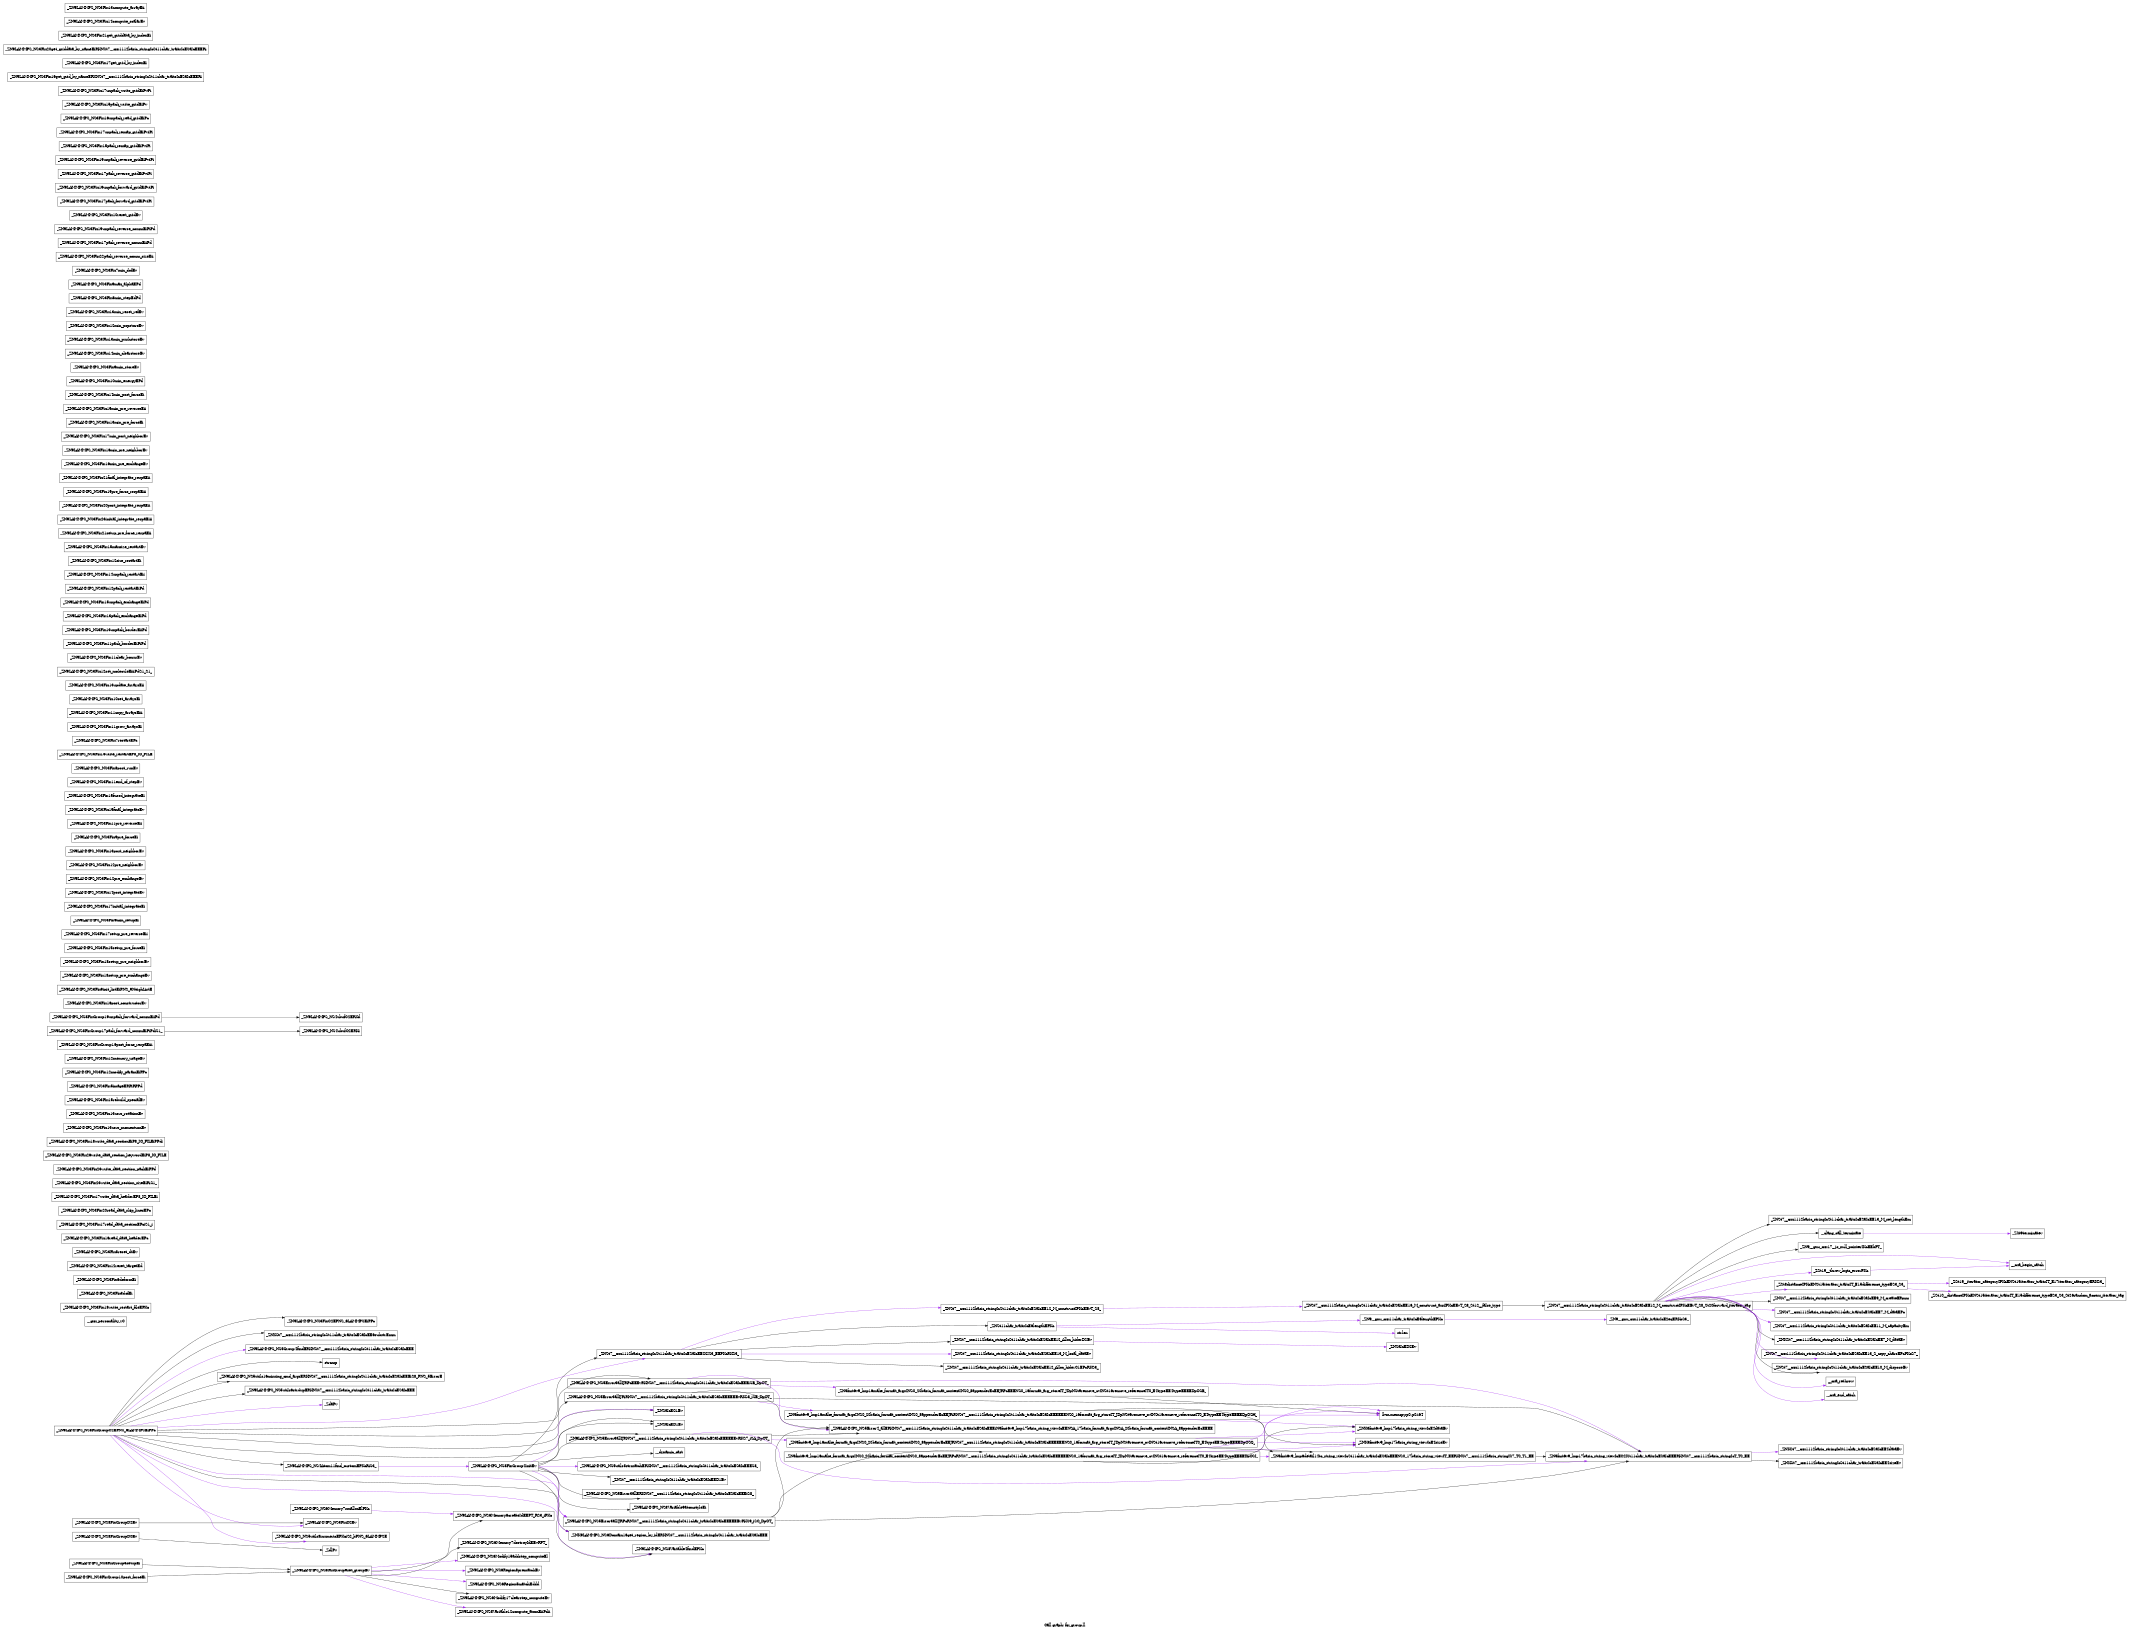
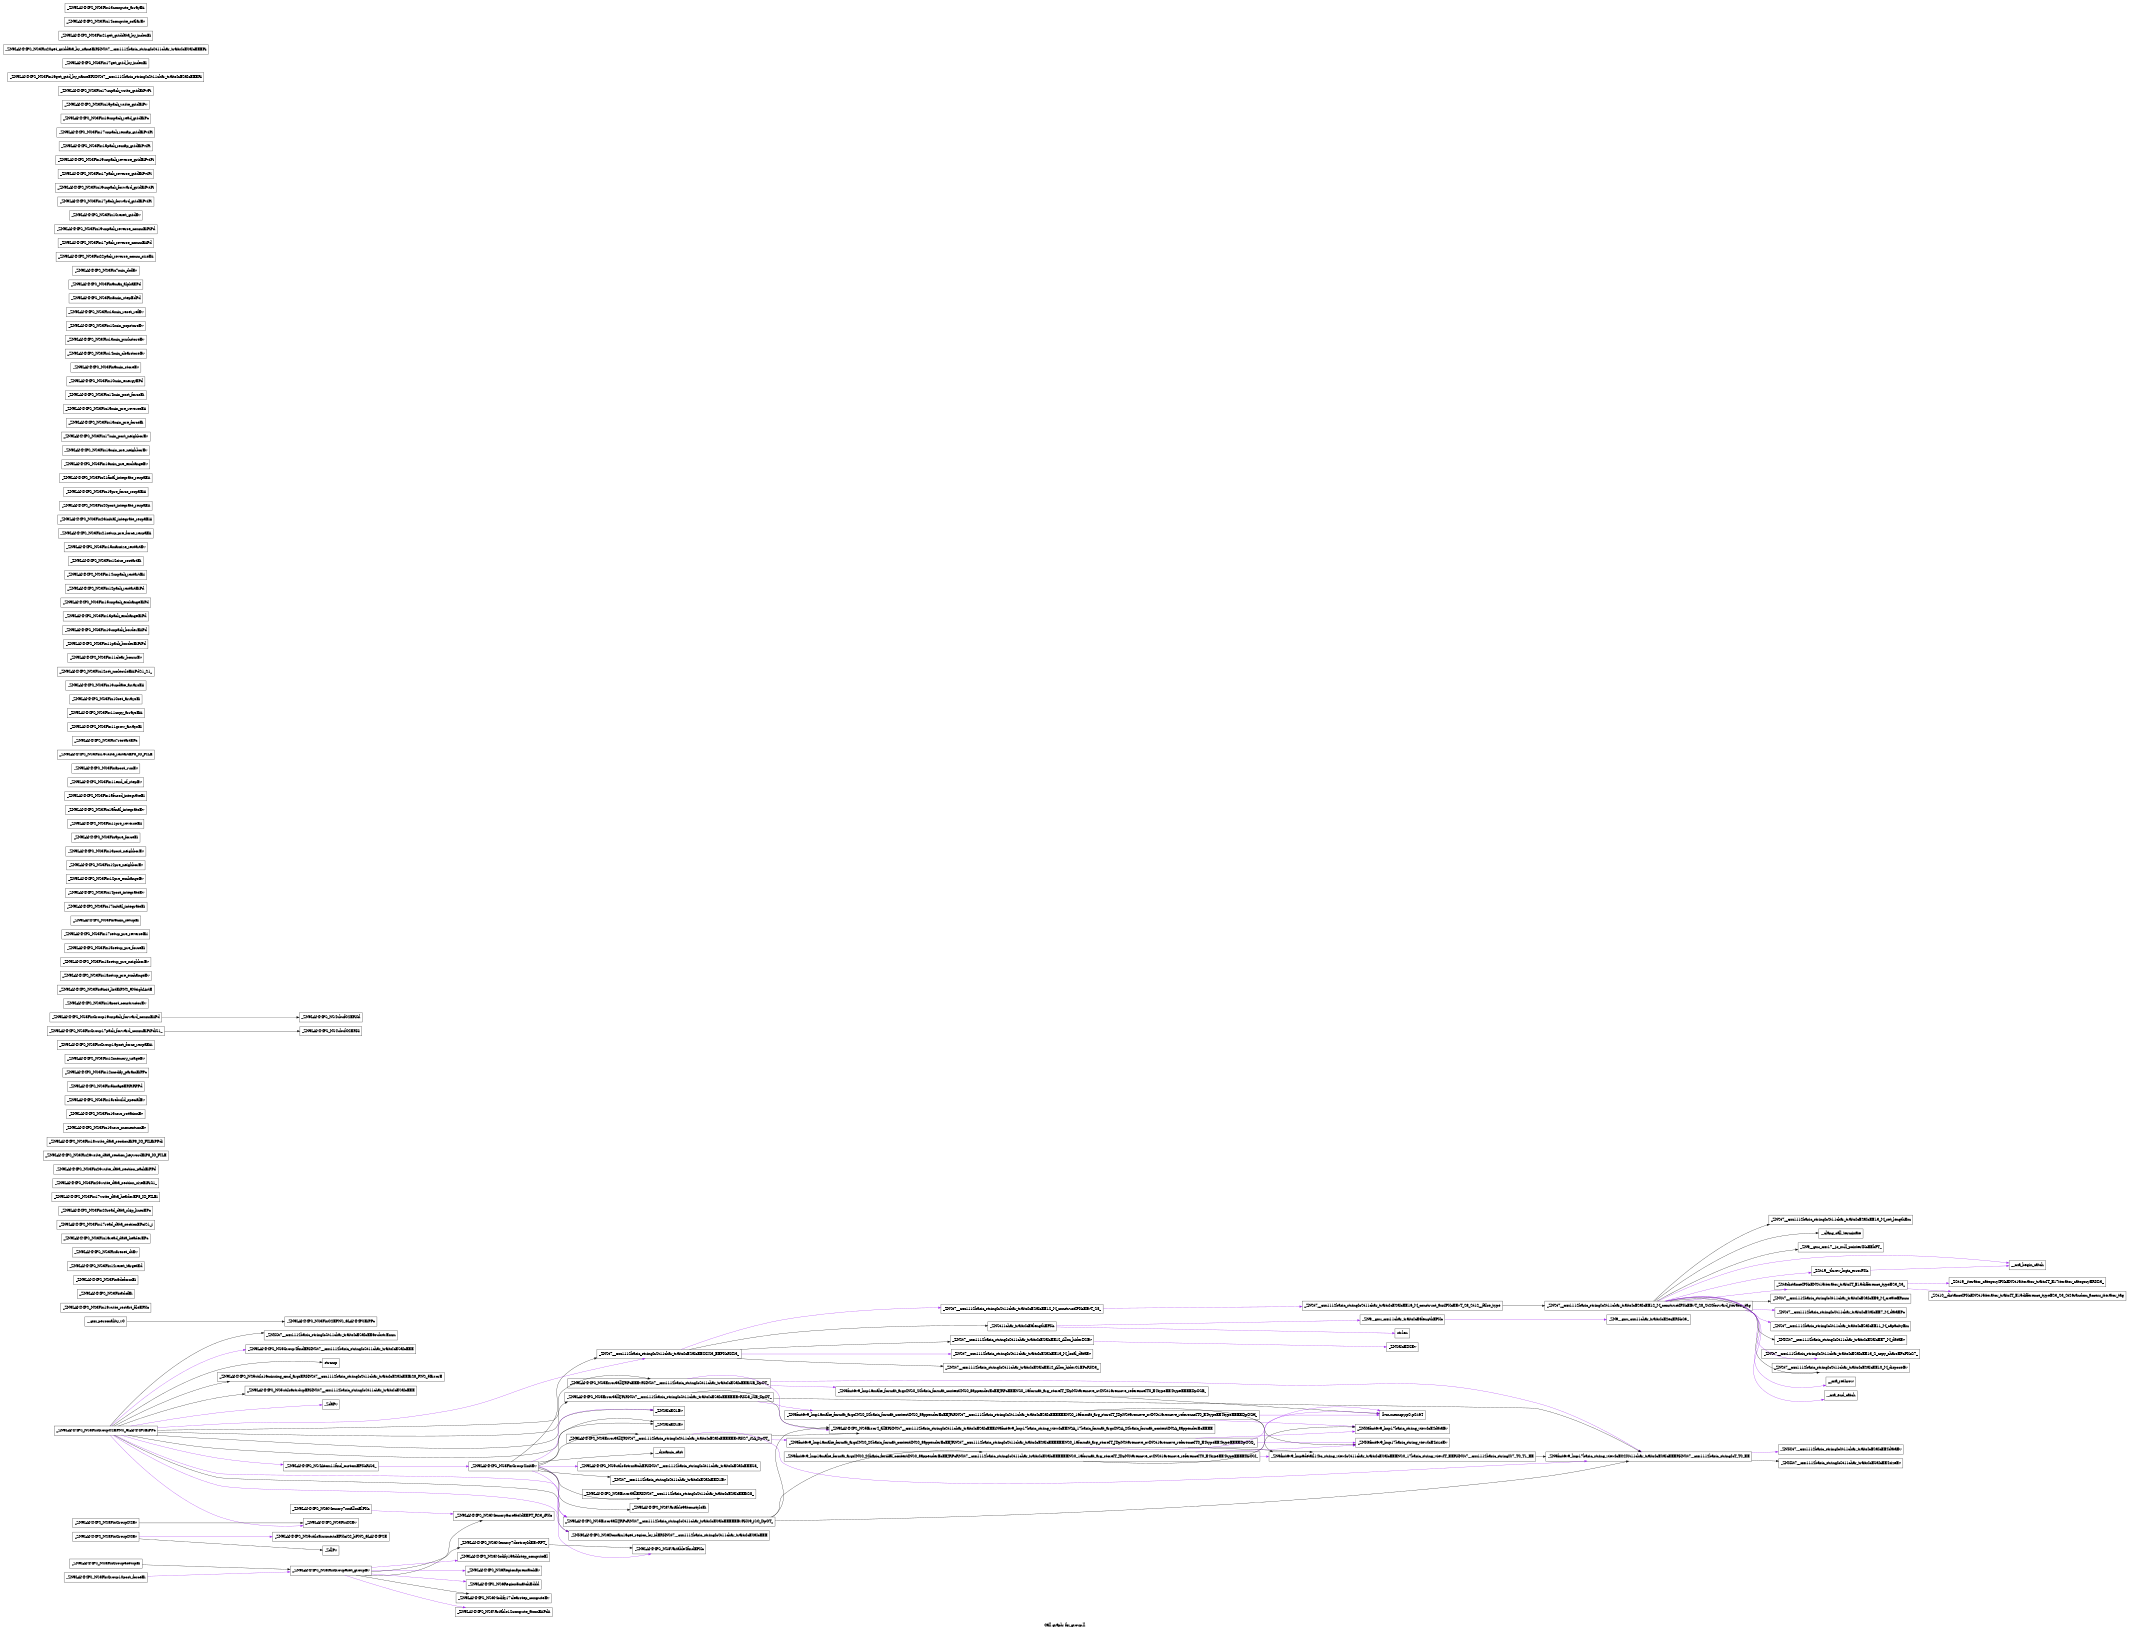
node "_ZSt9terminatev": removed
edge "_ZN9LAMMPS_NS8FixGroupC2EPNS_6LAMMPSEiPPc" -> "_ZN9LAMMPS_NS3FixC2EPNS_6LAMMPSEiPPc": now "__gxx_personality_v0" -> "_ZN9LAMMPS_NS3FixC2EPNS_6LAMMPSEiPPc"
edge "_ZN9LAMMPS_NS8FixGroupC2EPNS_6LAMMPSEiPPc" -> "_ZN9LAMMPS_NS4Atom11find_customEPKcRiS3_": color black -> purple
edge "_ZN9LAMMPS_NS8FixGroupC2EPNS_6LAMMPSEiPPc" -> "_ZN9LAMMPS_NS5utils8inumericEPKciS2_bPNS_6LAMMPSE": now "_ZN9LAMMPS_NS8FixGroupD0Ev" -> "_ZN9LAMMPS_NS5utils8inumericEPKciS2_bPNS_6LAMMPSE"
edge "_ZN9LAMMPS_NS8FixGroup4initEv" -> "_ZN9LAMMPS_NS8Variable4findEPKc": now "_ZN9LAMMPS_NS6Memory7destroyIdEEvRPT_" -> "_ZN9LAMMPS_NS8Variable4findEPKc"
edge "_ZN9LAMMPS_NS8FixGroup10post_forceEi" -> "_ZN9LAMMPS_NS8FixGroup9set_groupEv": color black -> purple
